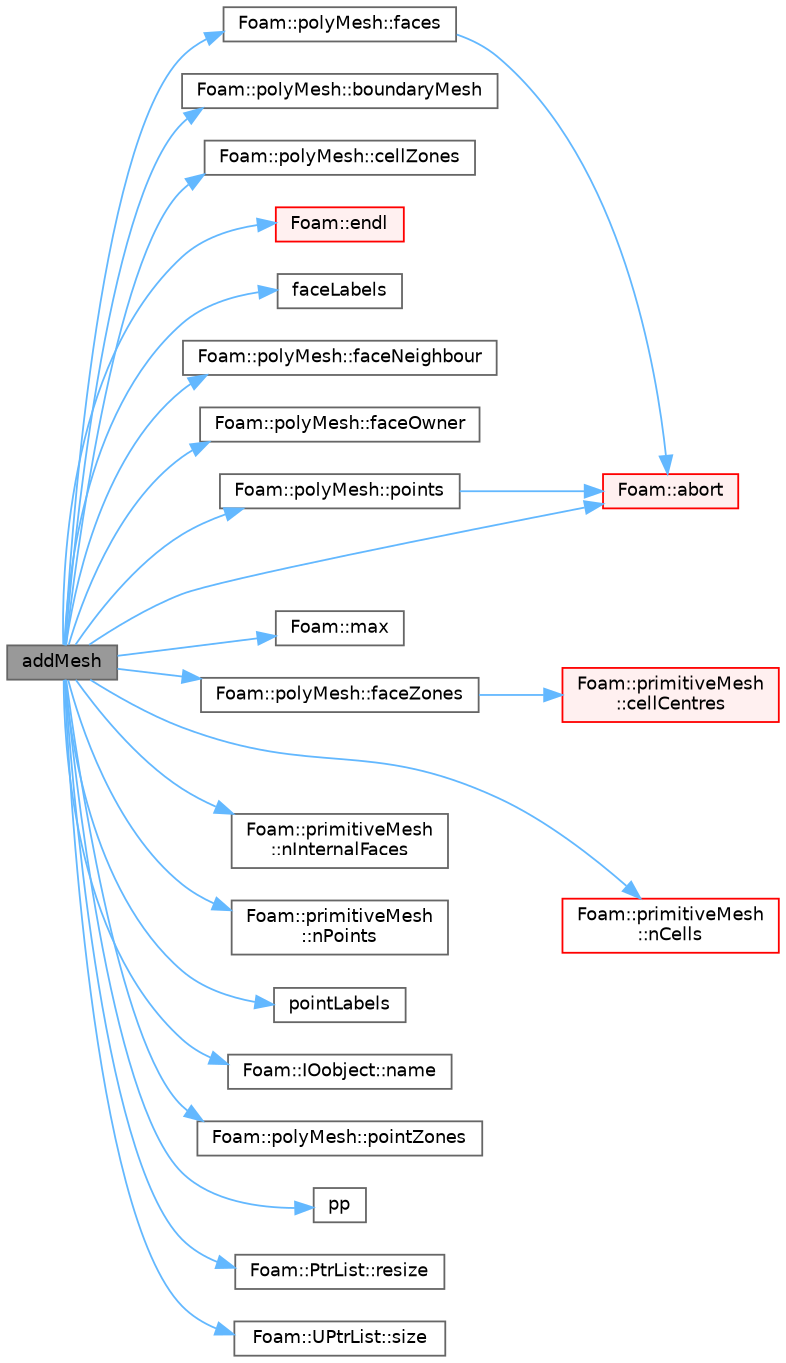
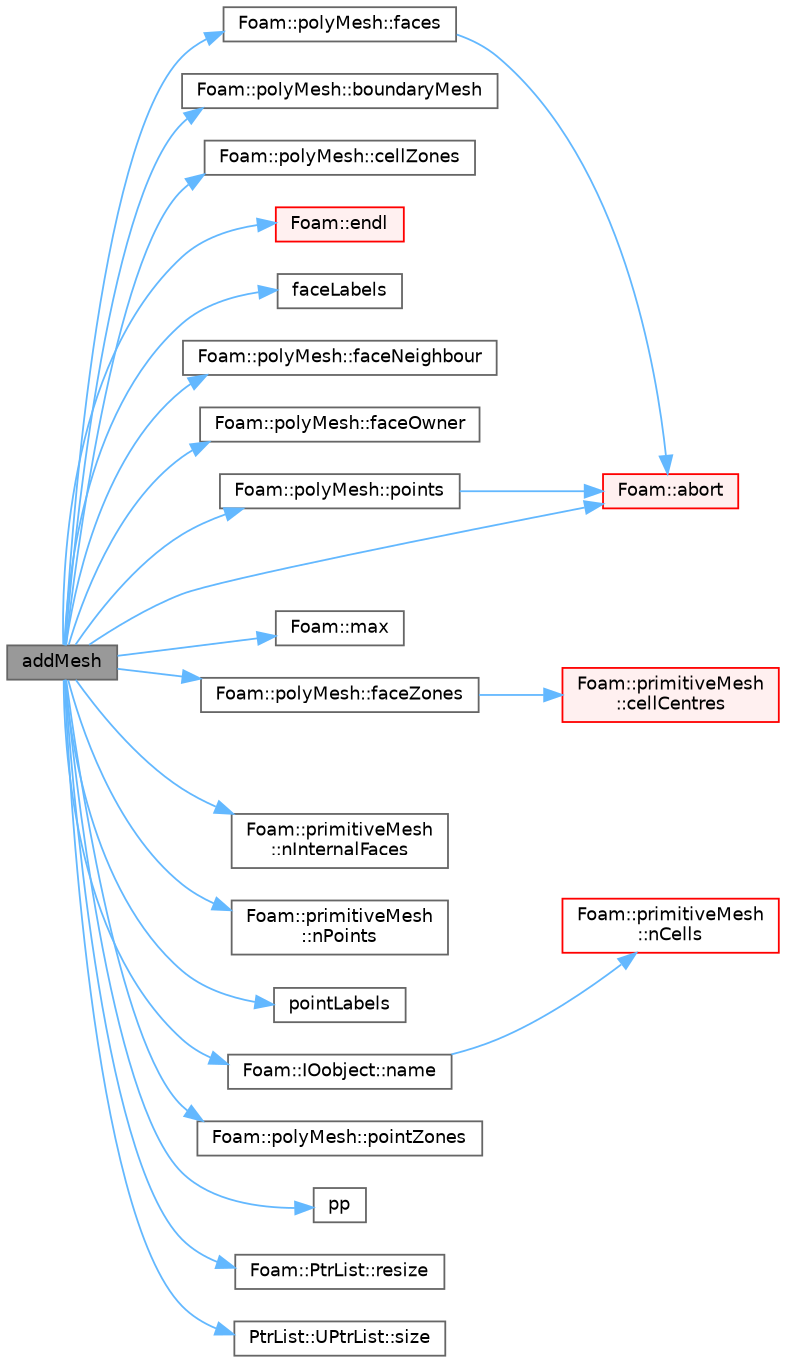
edge "addMesh" -> "Foam::primitiveMesh ::nCells": now "Foam::IOobject::name" -> "Foam::primitiveMesh ::nCells"
node "Foam::UPtrList::size": label "Foam::UPtrList::size" -> "PtrList::UPtrList::size"
